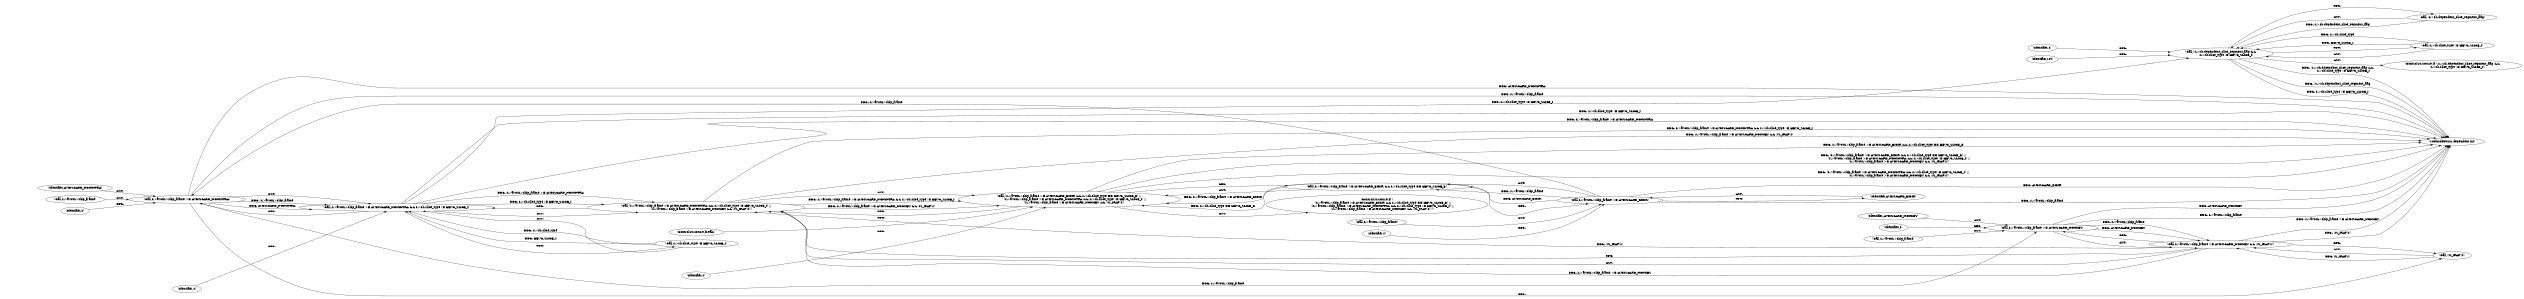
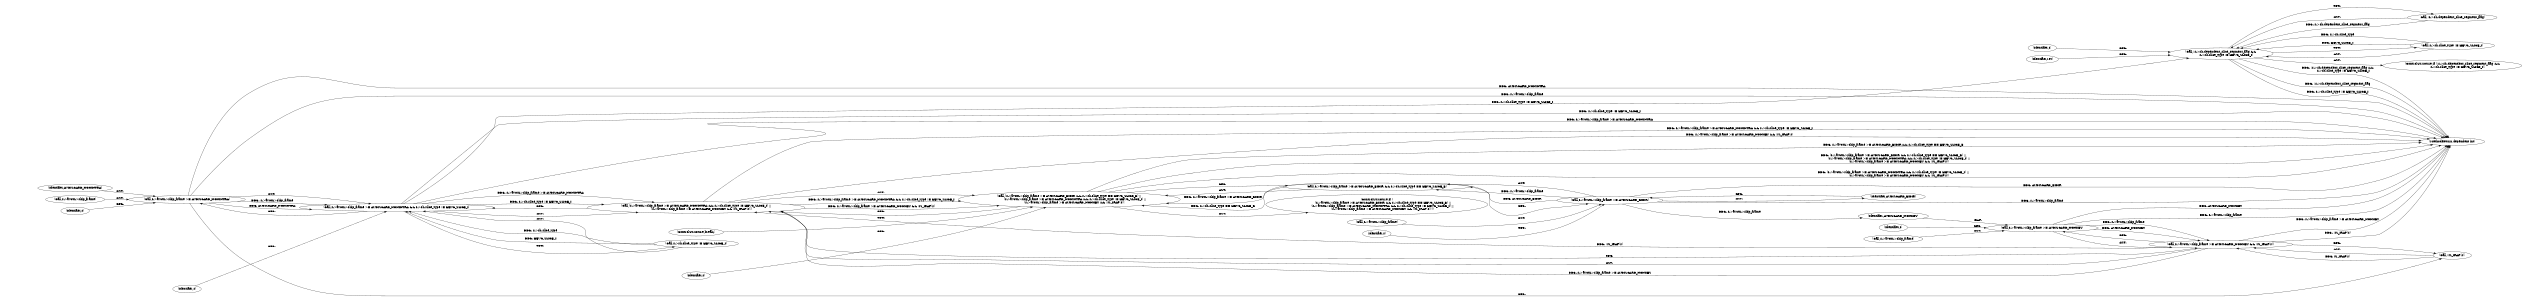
edge "(Call,s->avctx->skip_frame >= AVDISCARD_BIDIR)" -> "(Call,s->avctx->skip_frame >= AVDISCARD_NONINTRA)": now "(Call,s->avctx->skip_frame >= AVDISCARD_BIDIR)" -> "(Identifier,AVDISCARD_NONKEY)"
edge "(Identifier,AVDISCARD_BIDIR)" -> "(Call,s->avctx->skip_frame >= AVDISCARD_BIDIR)": label "AST: " -> "CFG: "
edge "(Call,s->avctx->skip_frame >= AVDISCARD_BIDIR)" -> "(Identifier,AVDISCARD_BIDIR)": label "CFG: " -> "AST: "
edge "(Identifier,AVDISCARD_NONKEY)" -> "(Call,s->avctx->skip_frame >= AVDISCARD_NONKEY)": label "AST: " -> "IRAP: "
edge "(Call,s->avctx->skip_frame >= AVDISCARD_NONINTRA)" -> "(Call,s->avctx->skip_frame >= AVDISCARD_NONKEY)": removed, label "DDG: s->avctx->skip_frame"
